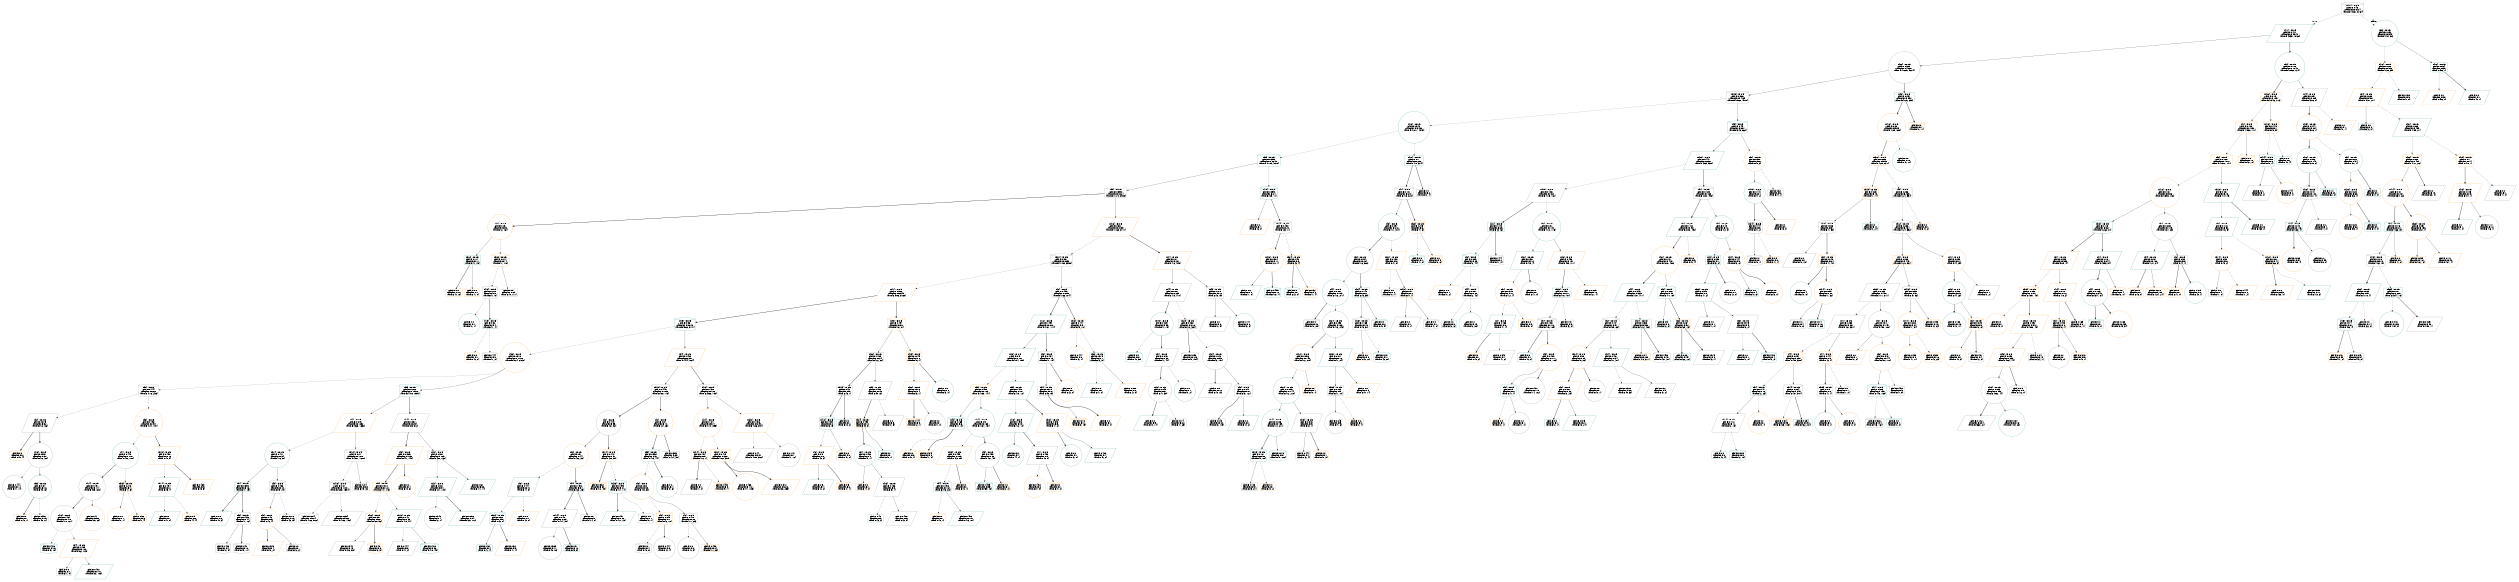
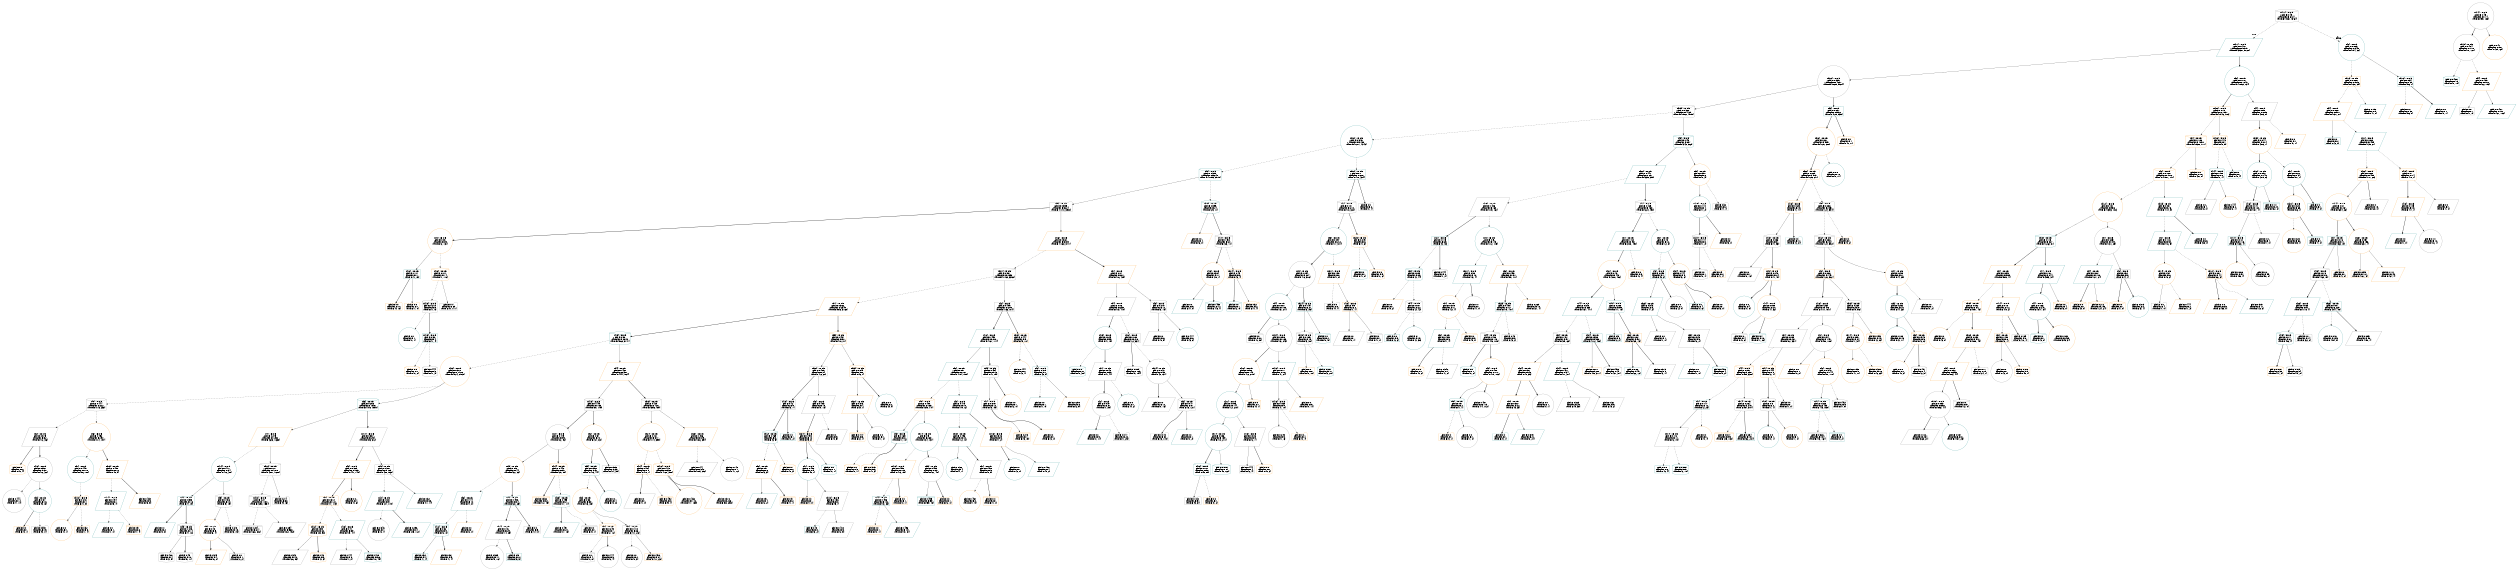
node "X[24] <= 0.5 gini = 0.36 samples = 23 value = [8, 26]": shape circle -> parallelogram
edge "X[7] <= 0.5 gini = 0.448 samples = 178 value = [96, 188]" -> "X[14] <= 0.5 gini = 0.45 samples = 174 value = [95, 183]": removed
